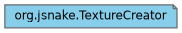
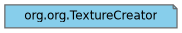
node "org.jsnake.TextureCreator": label "org.jsnake.TextureCreator" -> "org.org.TextureCreator"
